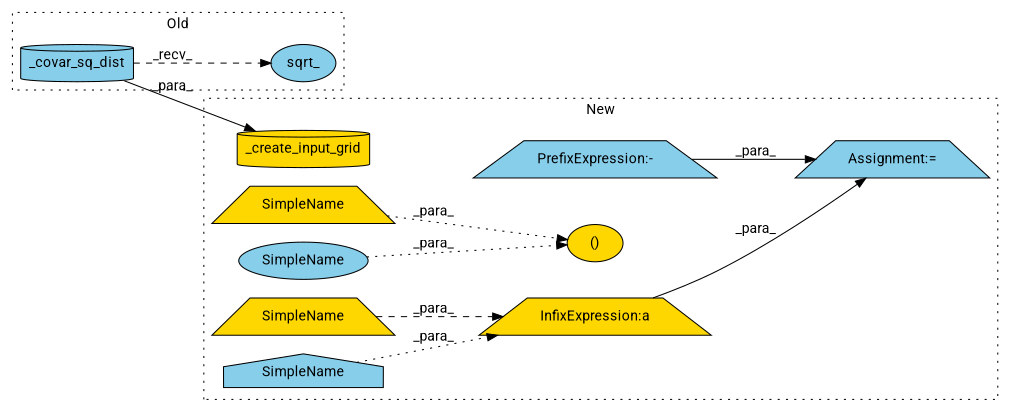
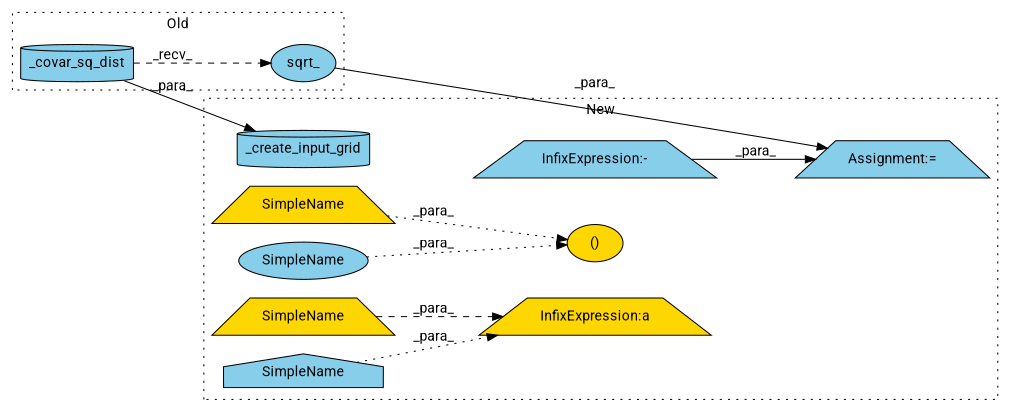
node "_create_input_grid": fillcolor gold -> skyblue
node "PrefixExpression:-": label "PrefixExpression:-" -> "InfixExpression:-"
edge "InfixExpression:a" -> "Assignment:=": now "sqrt_" -> "Assignment:="
